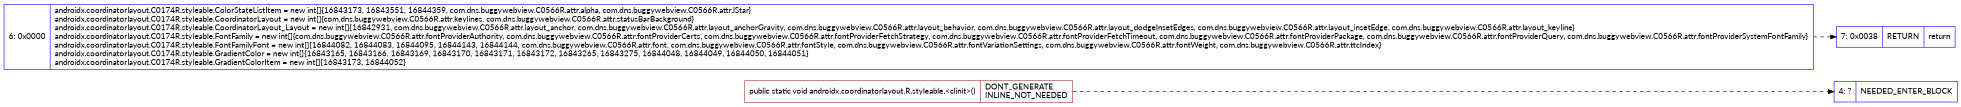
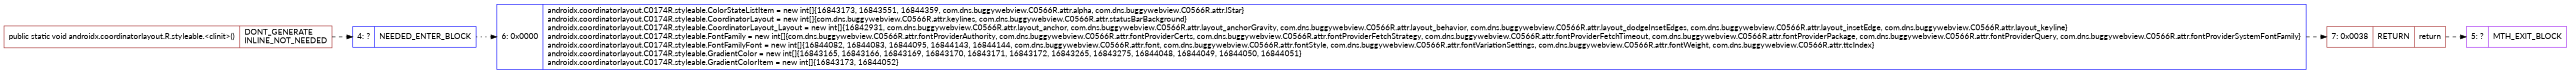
edge "4: ?" -> "6: 0x0000": added
node "7: 0x0038": color blue -> brown
node "5: ?": added
